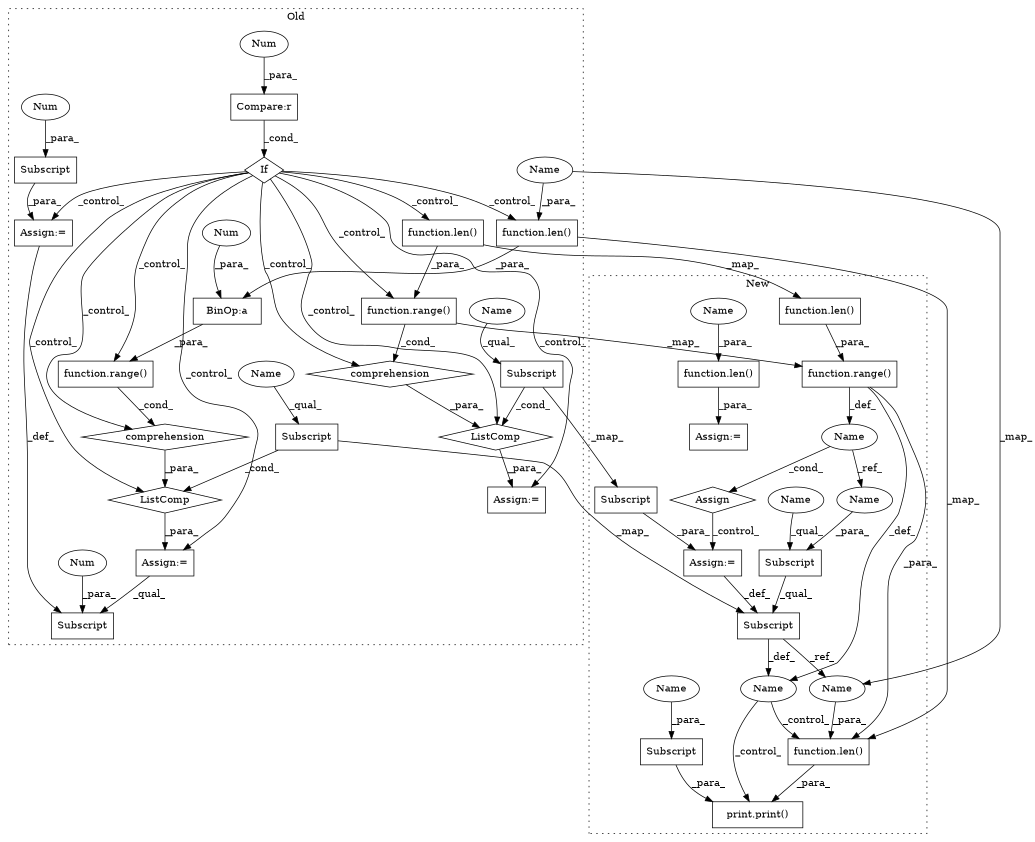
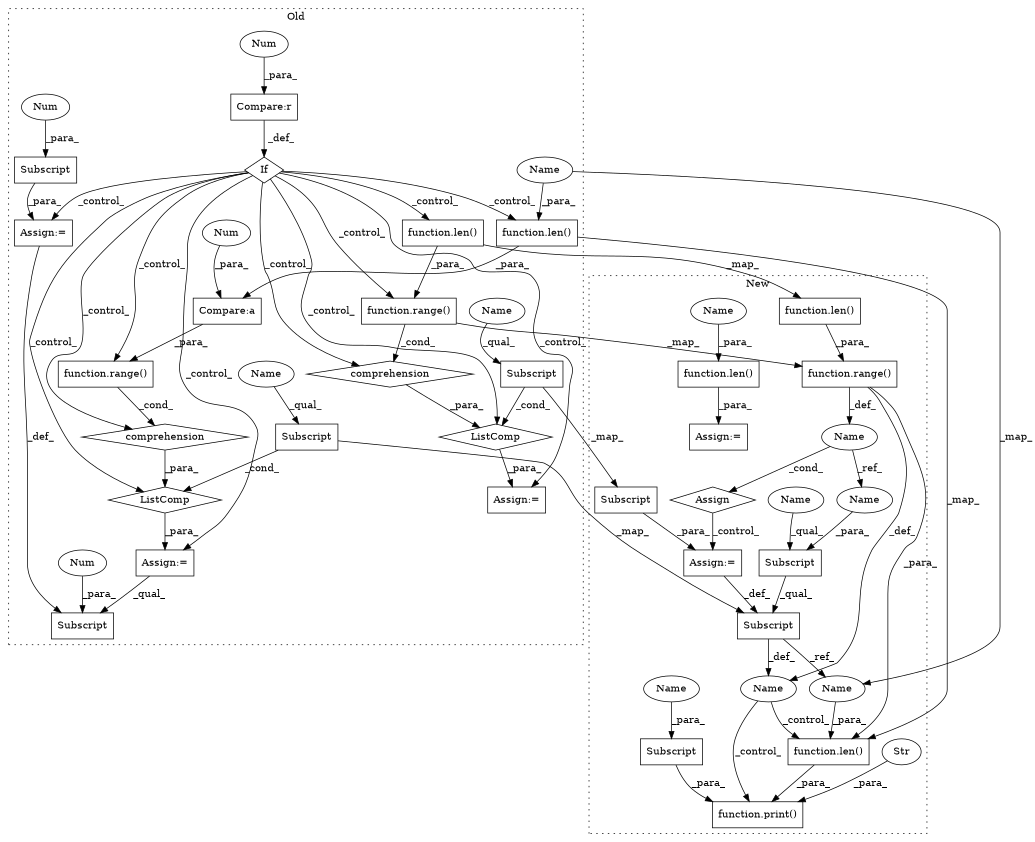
edge "Compare:r" -> "If": label "_cond_" -> "_def_"
node "BinOp:a": label "BinOp:a" -> "Compare:a"
node "Str": added
node "print.print()": label "print.print()" -> "function.print()"
